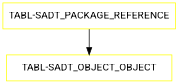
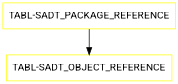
node "TABL-SADT_OBJECT_OBJECT": label "TABL-SADT_OBJECT_OBJECT" -> "TABL-SADT_OBJECT_REFERENCE"
